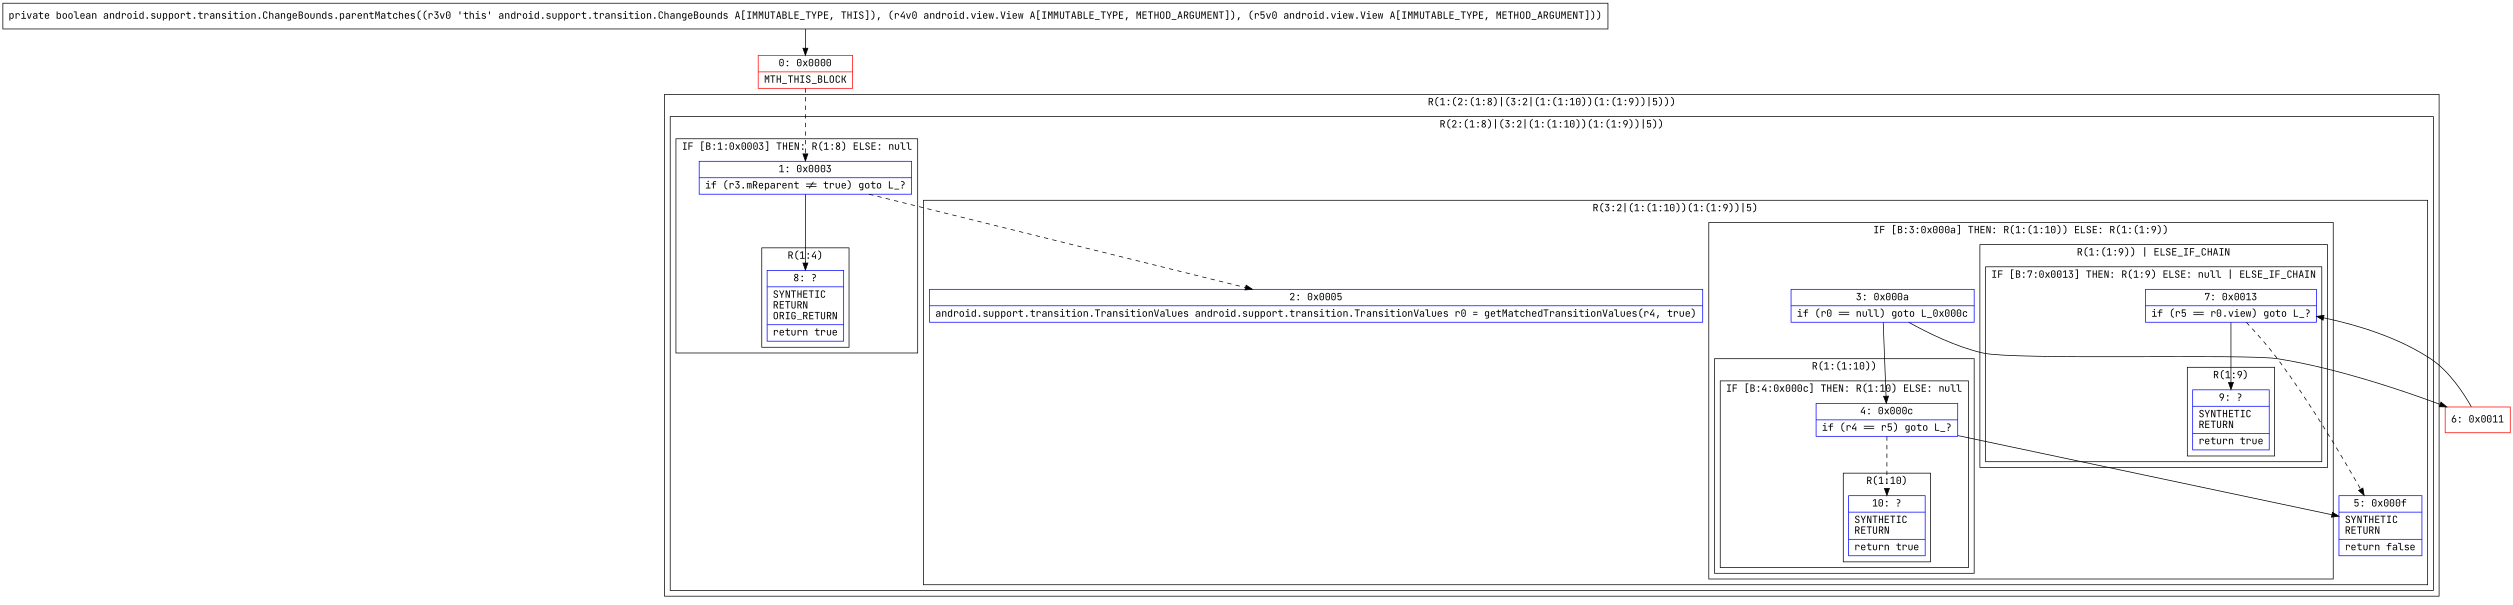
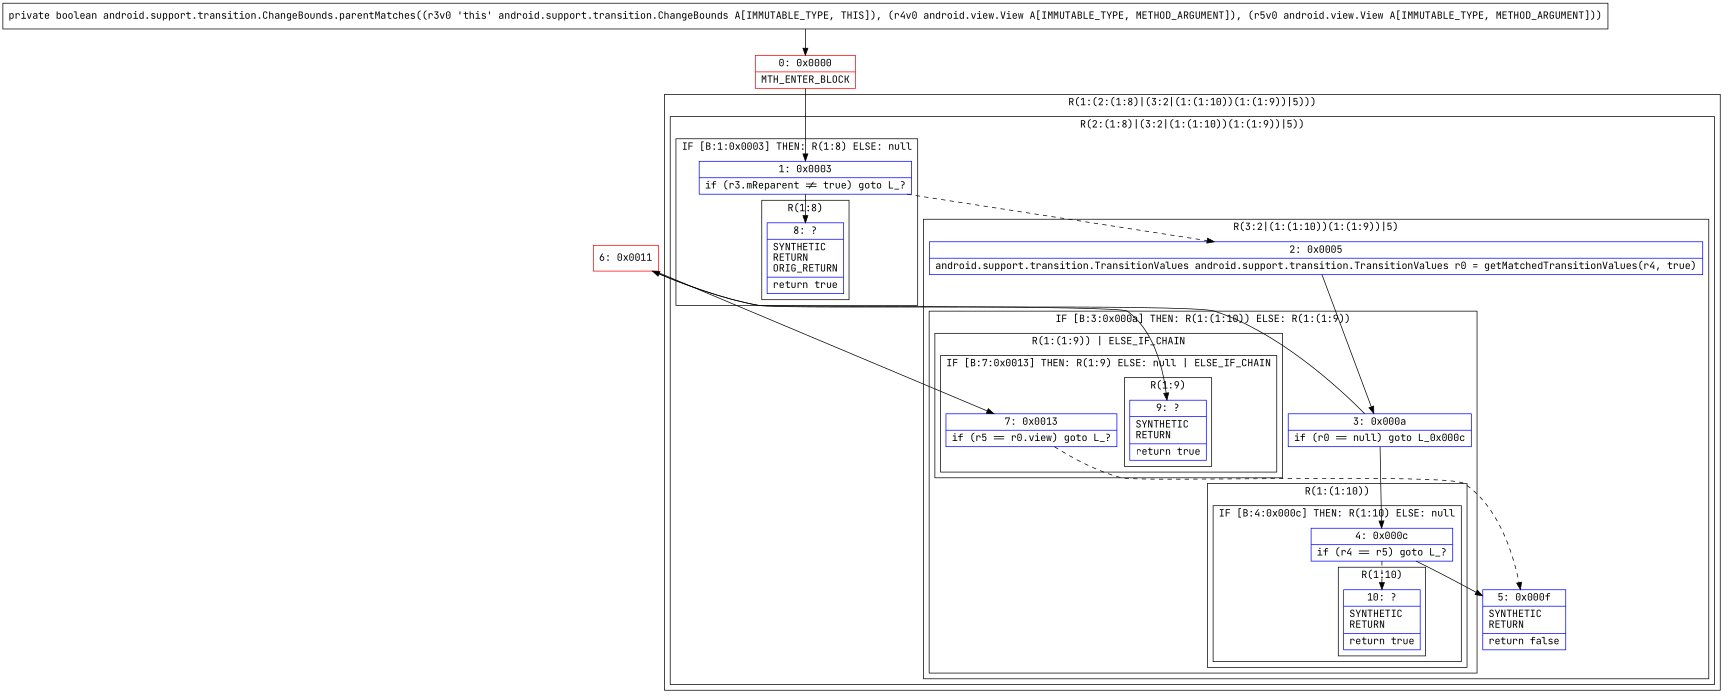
node "0: 0x0000": text "MTH_THIS_BLOCK" -> "MTH_ENTER_BLOCK"
edge "0: 0x0000" -> "1: 0x0003": style dashed -> solid
cluster "R(1:4)": label "R(1:4)" -> "R(1:8)"
edge "2: 0x0005" -> "3: 0x000a": added
edge "7: 0x0013" -> "9: ?": now "6: 0x0011" -> "9: ?"
